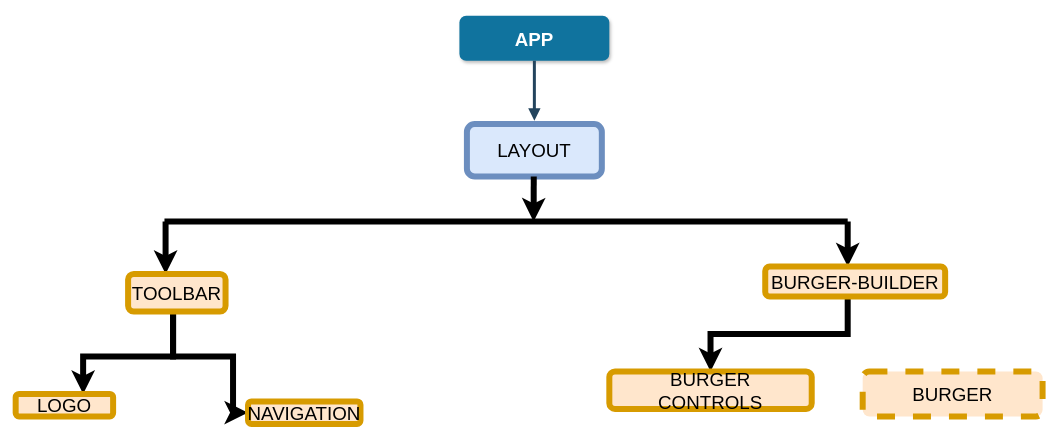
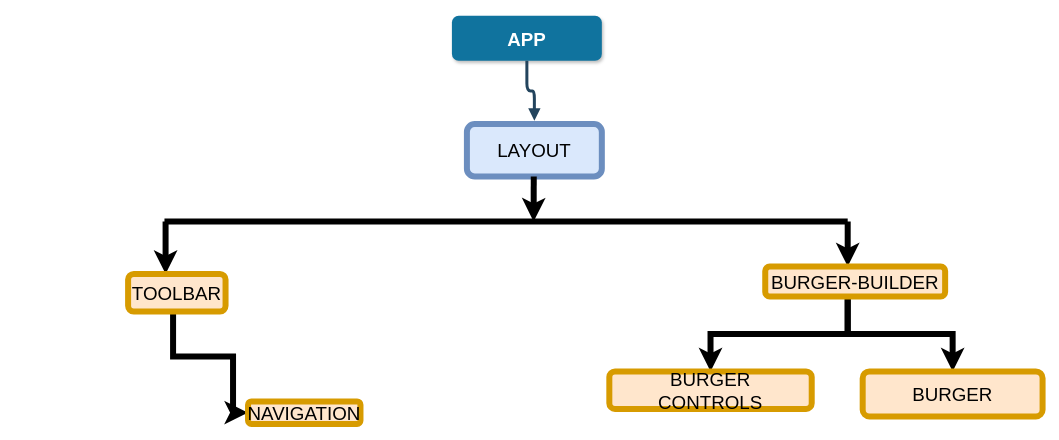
node "APP": moved (534, 38) -> (527, 38)
edge "BURGER-BUILDER" -> "BURGER": added
edge "TOOLBAR" -> "LOGO": removed
node "BURGER": style dashed -> solid
node "LOGO": removed
